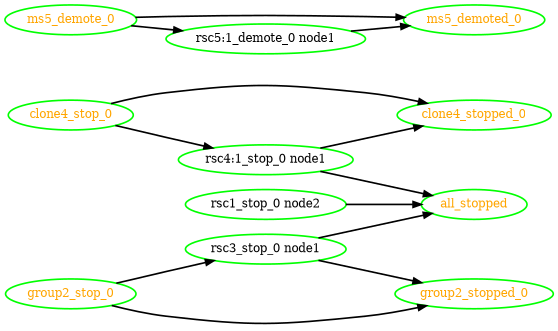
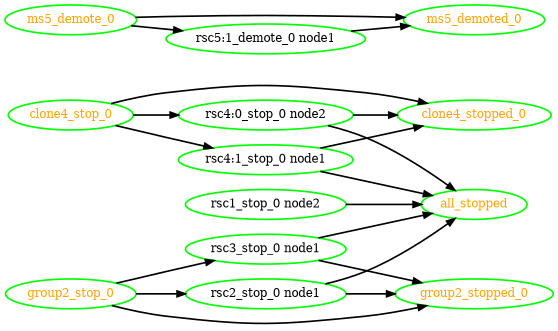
node "rsc4:0_stop_0 node2": added
node "rsc2_stop_0 node1": added
